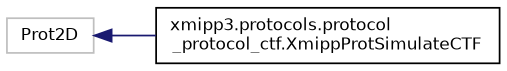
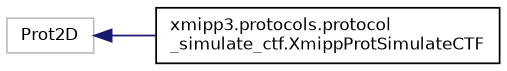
node "xmipp3.protocols.protocol _protocol_ctf.XmippProtSimulateCTF": label "xmipp3.protocols.protocol _protocol_ctf.XmippProtSimulateCTF" -> "xmipp3.protocols.protocol _simulate_ctf.XmippProtSimulateCTF"
